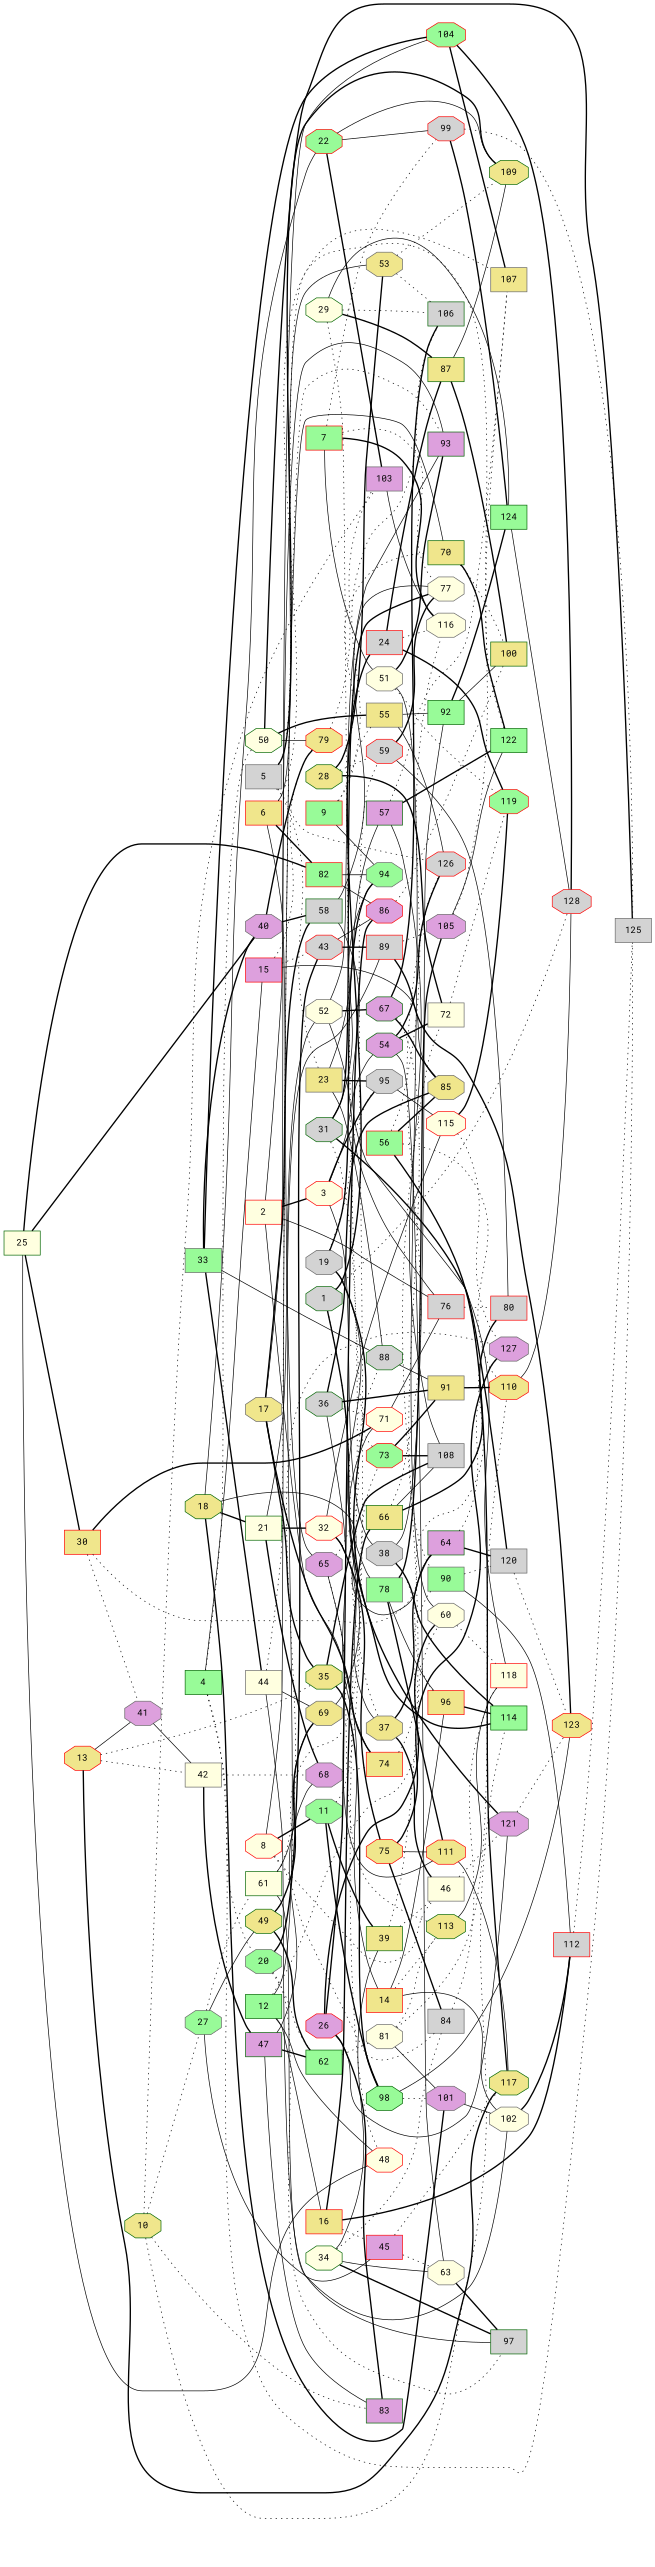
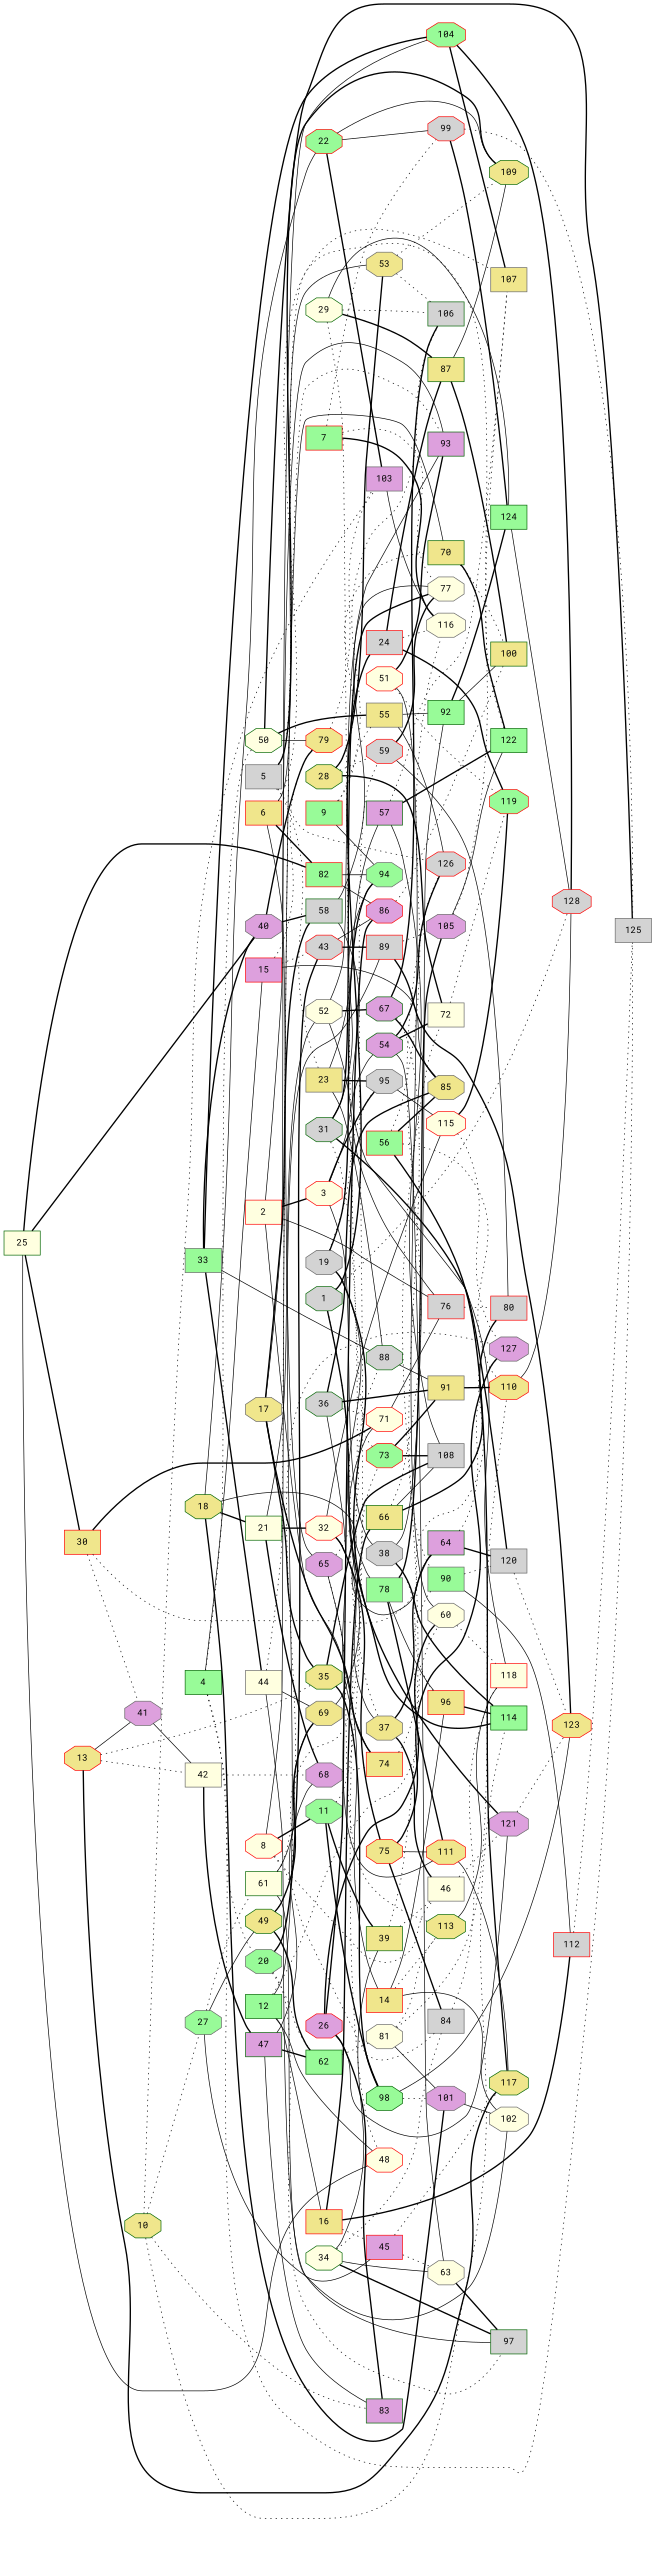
edge "7" -- "51": removed
node "51": color gray40 -> red
edge "112" -- "102": removed
